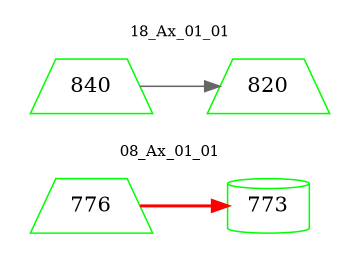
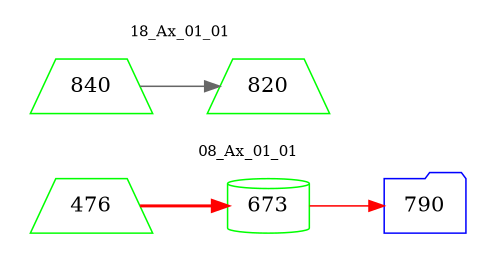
node "776": label "776" -> "476"
node "773": label "773" -> "673"
node "790": added
